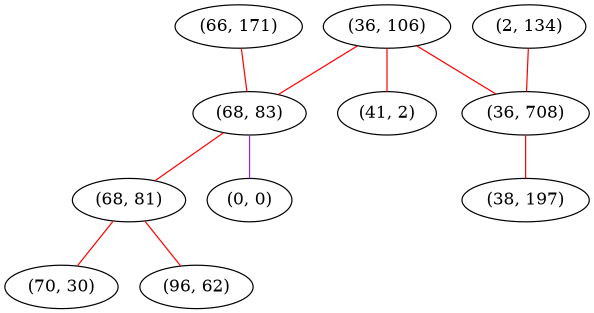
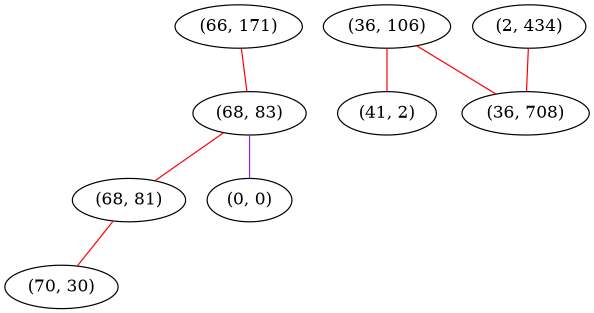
node "(2, 134)": label "(2, 134)" -> "(2, 434)"
edge "(36, 106)" -- "(68, 83)": removed
node "(38, 197)": removed
node "(96, 62)": removed
